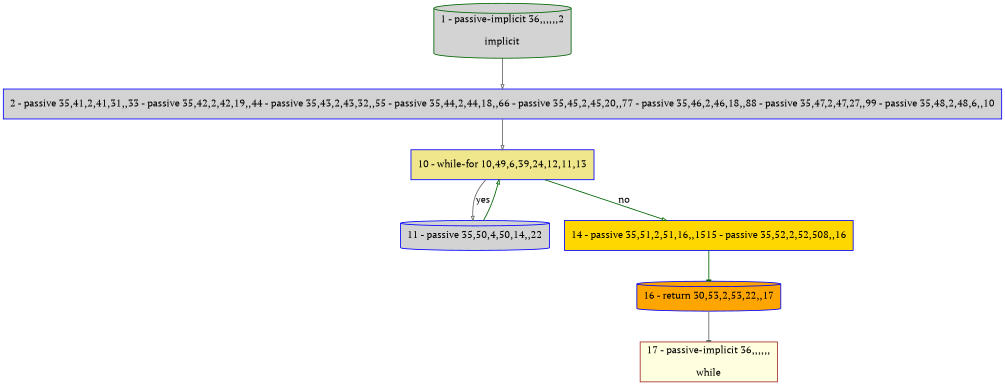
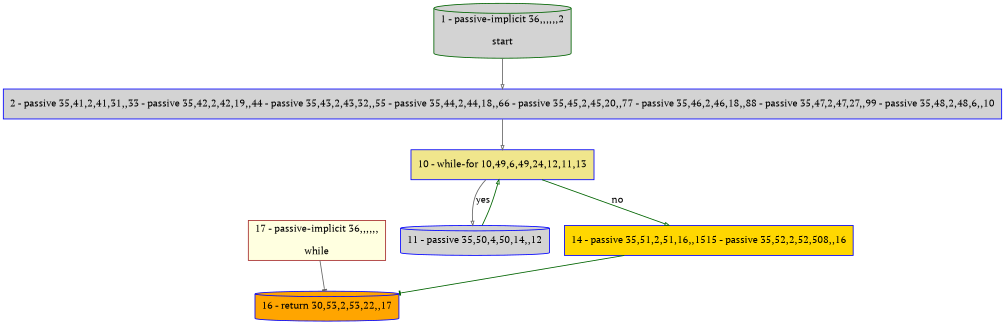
node "1 - passive-implicit 36,,,,,,2 implicit": label "1 - passive-implicit 36,,,,,,2 implicit" -> "1 - passive-implicit 36,,,,,,2 start"
node "10 - while-for 10,49,6,39,24,12,11,13": label "10 - while-for 10,49,6,39,24,12,11,13" -> "10 - while-for 10,49,6,49,24,12,11,13"
node "11 - passive 35,50,4,50,14,,22": label "11 - passive 35,50,4,50,14,,22" -> "11 - passive 35,50,4,50,14,,12"
edge "16 - return 30,53,2,53,22,,17" -> "17 - passive-implicit 36,,,,,, while": reversed
